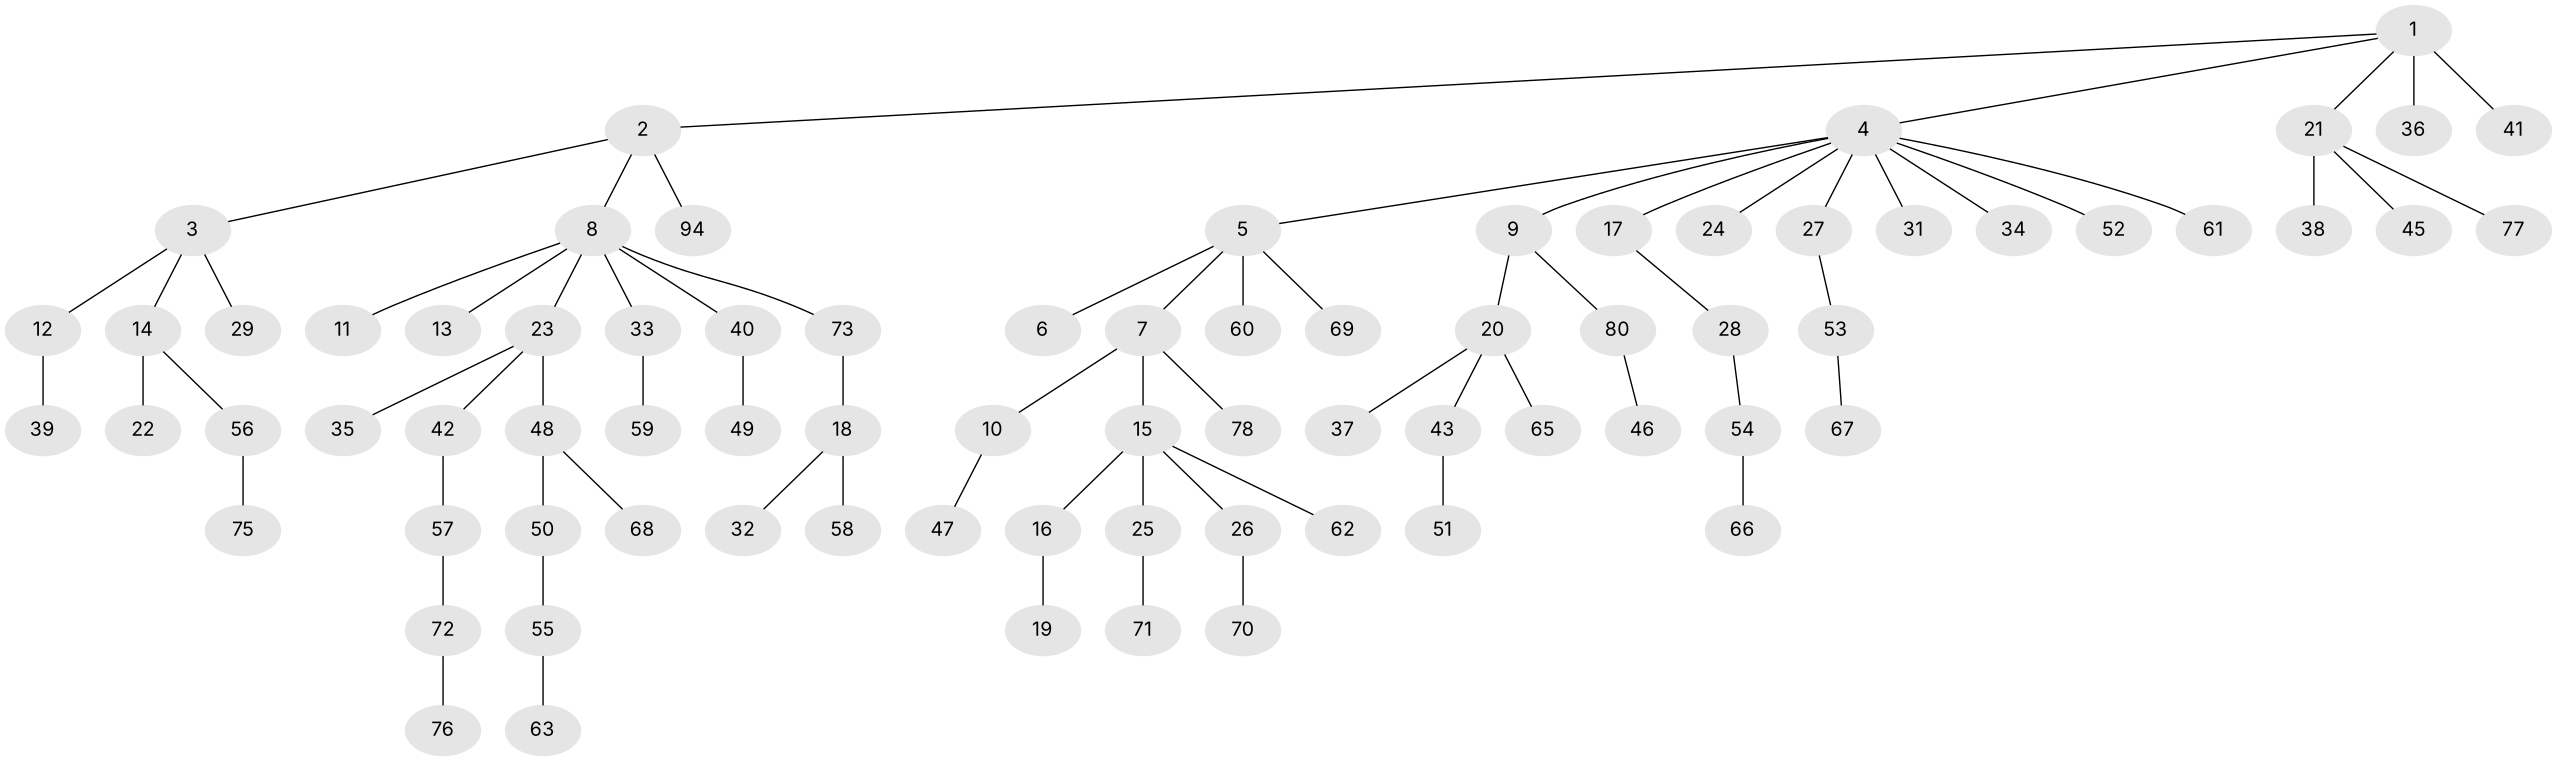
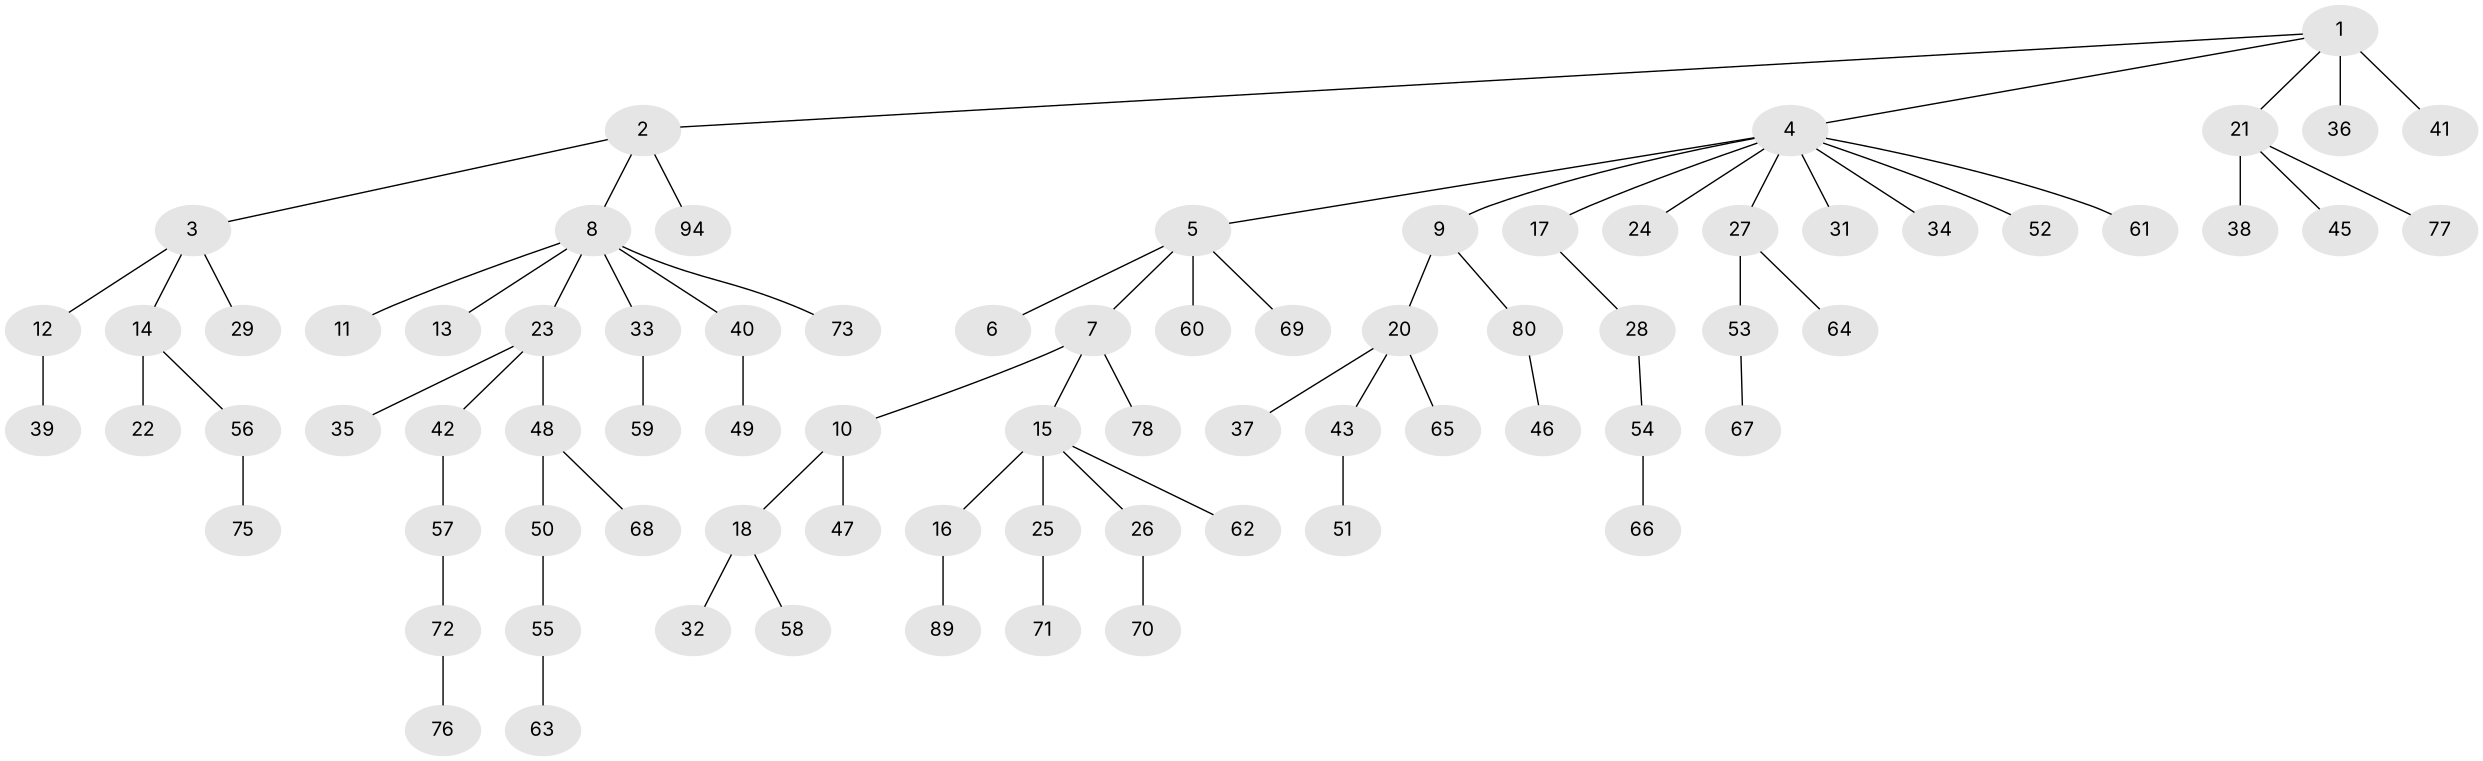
node "64": added
edge "73" -- "18": now "10" -- "18"
node "19": label "19" -> "89"
